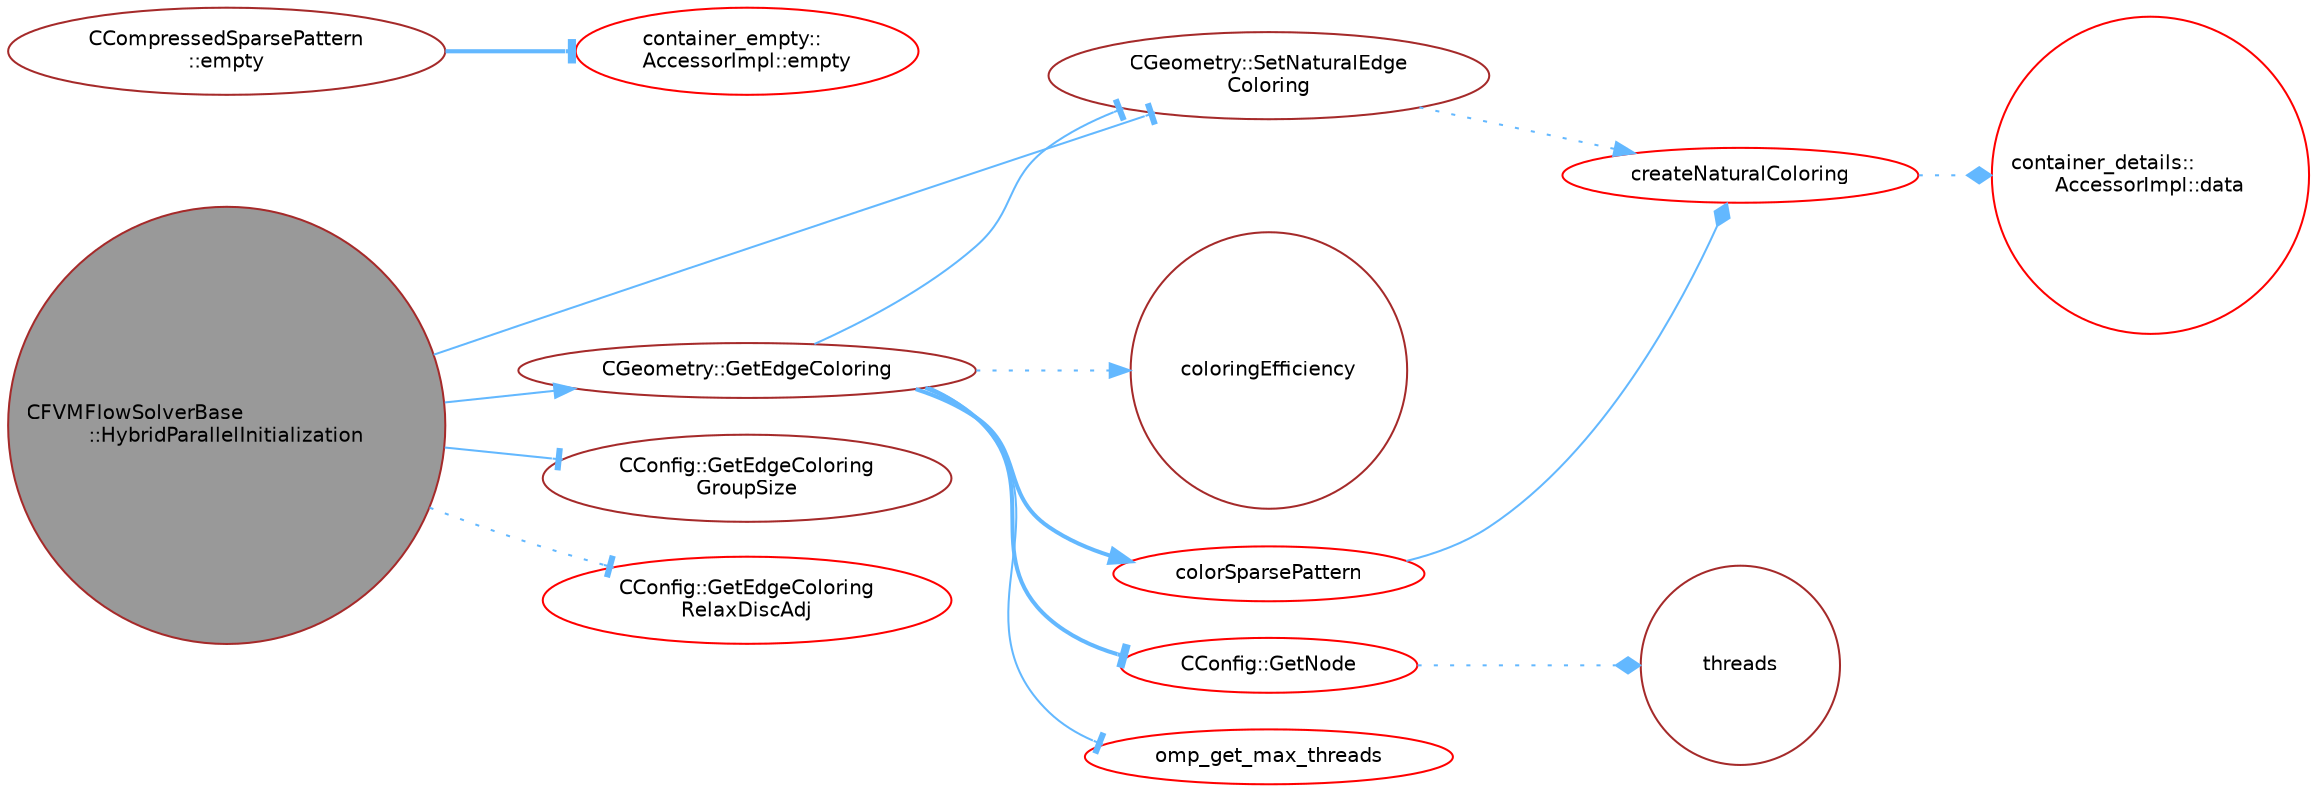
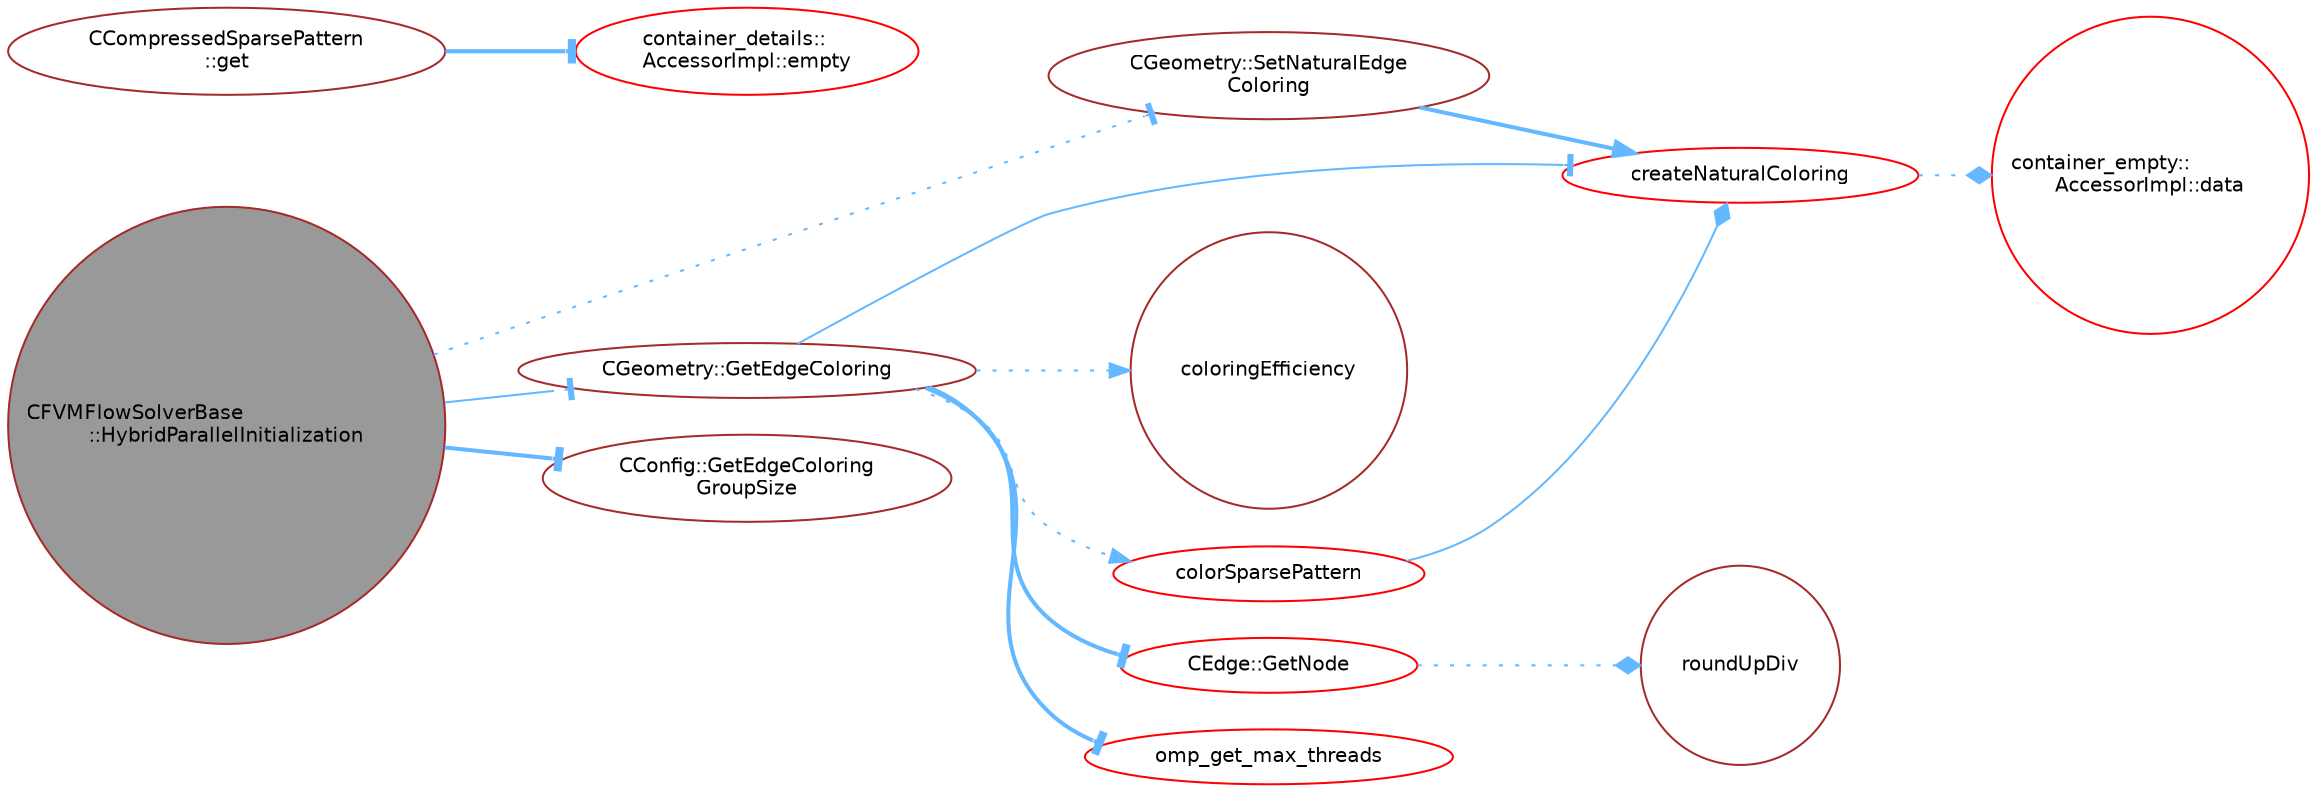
node "CCompressedSparsePattern ::empty": label "CCompressedSparsePattern ::empty" -> "CCompressedSparsePattern ::get"
node "container_empty:: AccessorImpl::empty": label "container_empty:: AccessorImpl::empty" -> "container_details:: AccessorImpl::empty"
edge "CGeometry::SetNaturalEdge Coloring" -> "createNaturalColoring": style dotted -> bold
node "container_details:: AccessorImpl::data": label "container_details:: AccessorImpl::data" -> "container_empty:: AccessorImpl::data"
edge "CFVMFlowSolverBase ::HybridParallelInitialization" -> "CGeometry::SetNaturalEdge Coloring": style solid -> dotted
edge "CGeometry::GetEdgeColoring" -> "CGeometry::SetNaturalEdge Coloring": now "CGeometry::GetEdgeColoring" -> "createNaturalColoring"
edge "CFVMFlowSolverBase ::HybridParallelInitialization" -> "CGeometry::GetEdgeColoring": arrowhead normal -> tee
edge "CFVMFlowSolverBase ::HybridParallelInitialization" -> "CConfig::GetEdgeColoring GroupSize": style solid -> bold
edge "CGeometry::GetEdgeColoring" -> "colorSparsePattern": style bold -> dotted
edge "CGeometry::GetEdgeColoring" -> "omp_get_max_threads": style solid -> bold
node "CConfig::GetEdgeColoring RelaxDiscAdj": removed
node "CConfig::GetNode": label "CConfig::GetNode" -> "CEdge::GetNode"
node "threads": label "threads" -> "roundUpDiv"
